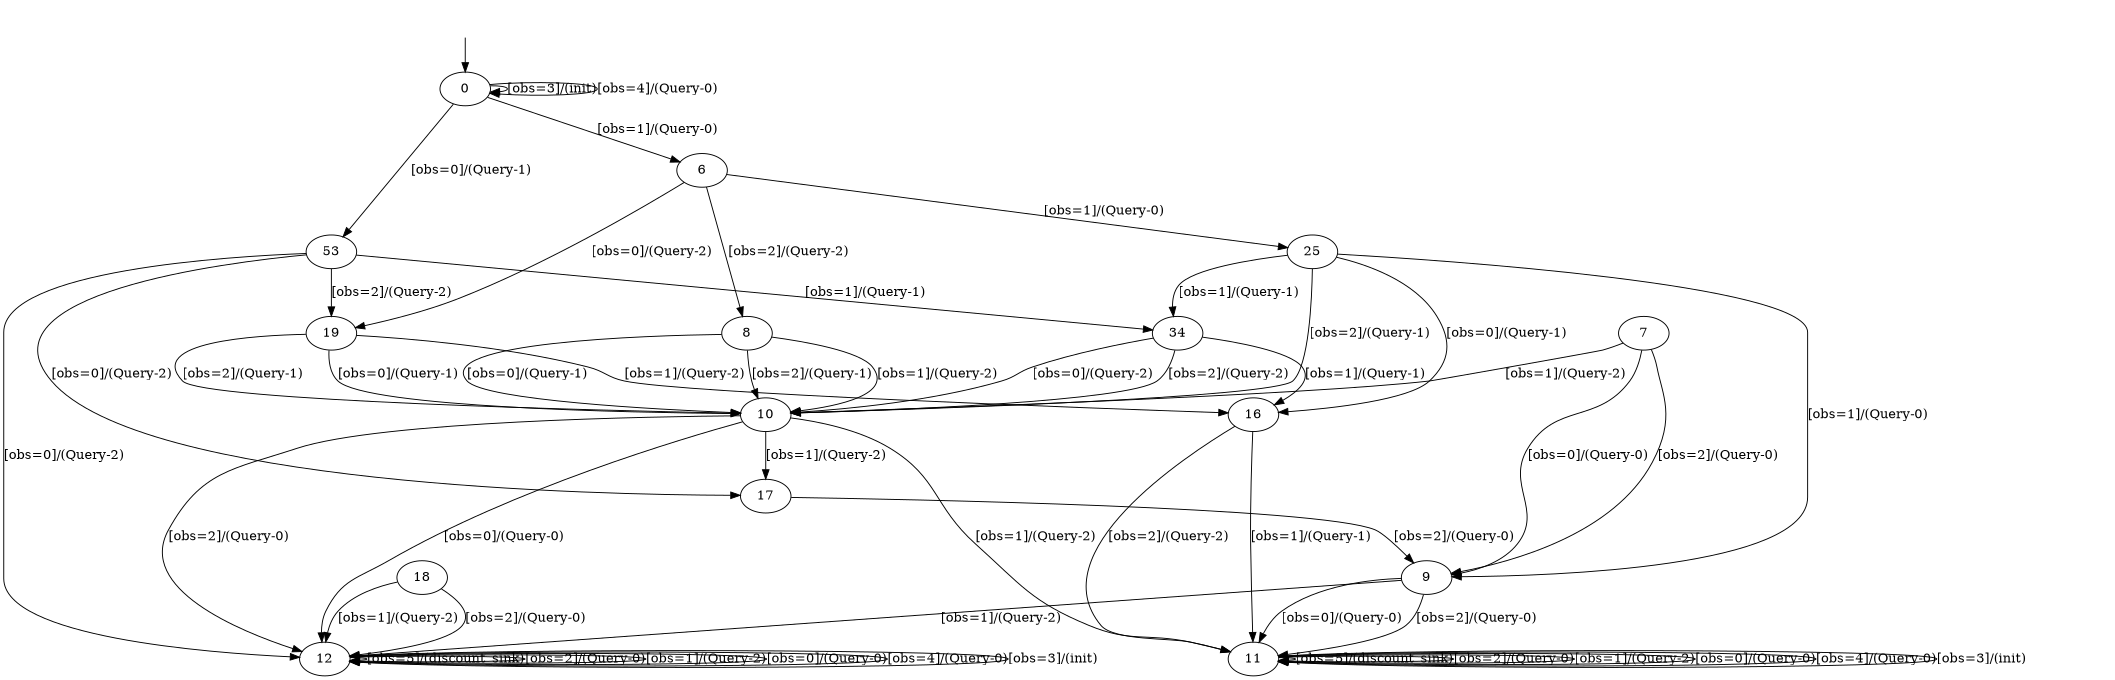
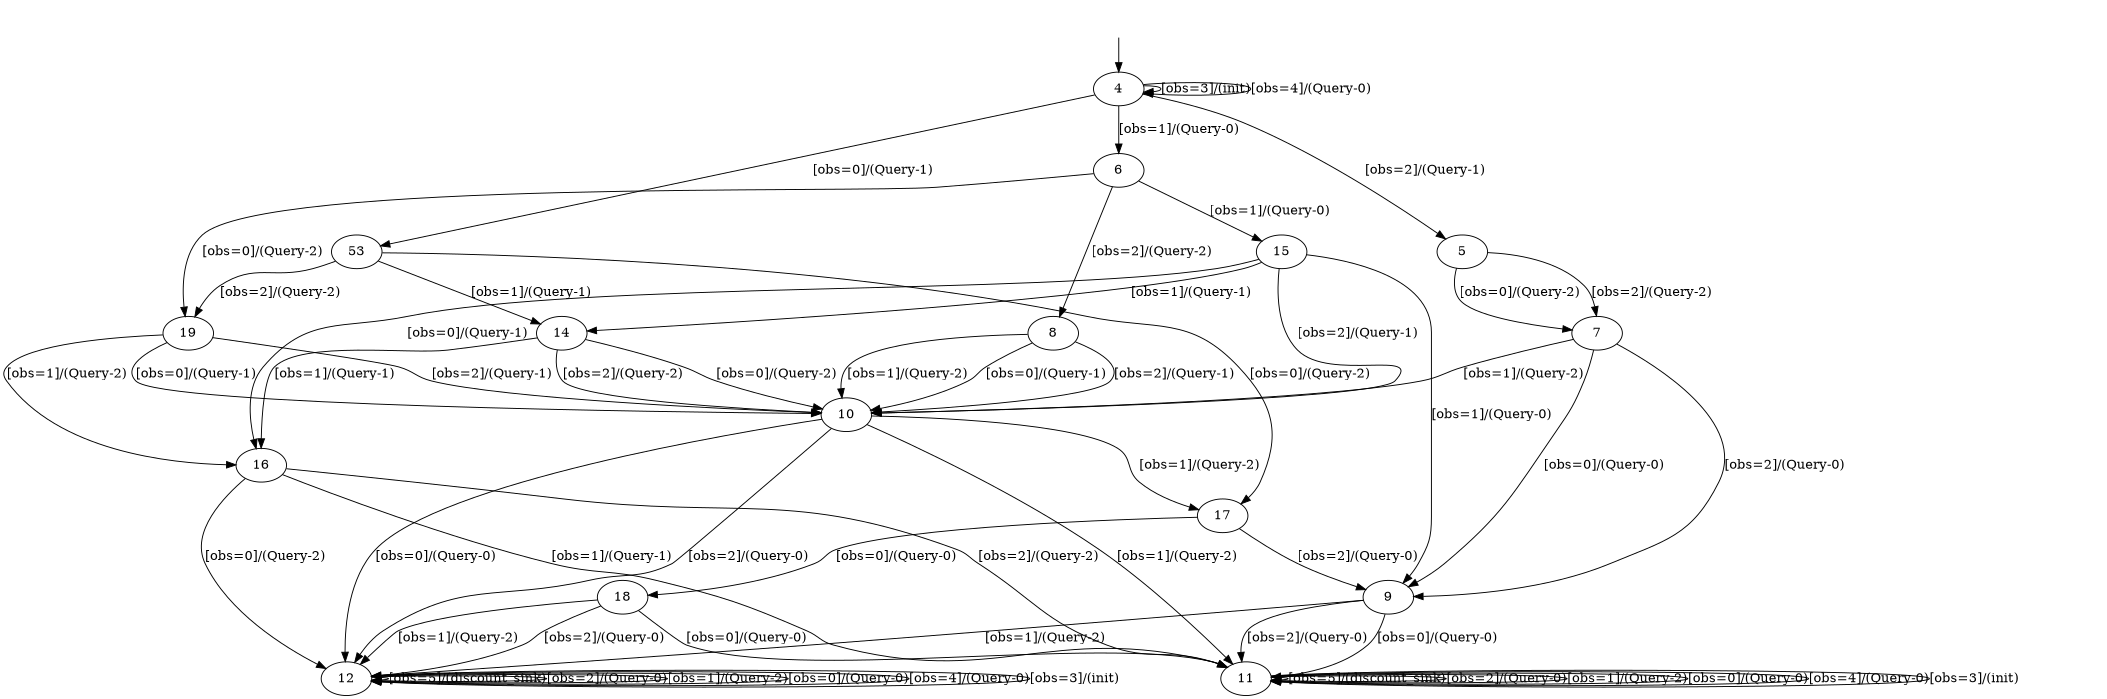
node "0": label "0" -> "4"
node "25": label "25" -> "15"
node "5": added
node "34": label "34" -> "14"
edge "53" -> "12": now "16" -> "12"
edge "17" -> "18": added, label "[obs=0]/(Query-0)"
edge "18" -> "11": added, label "[obs=0]/(Query-0)"
